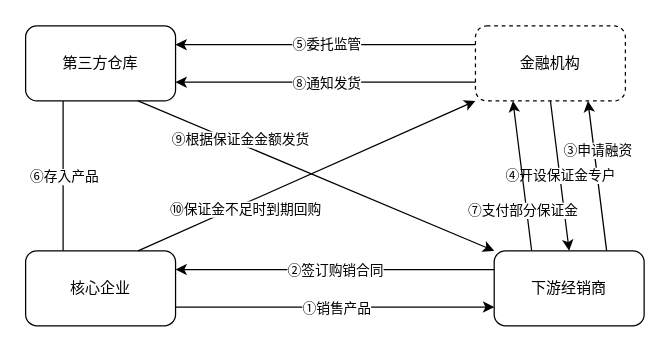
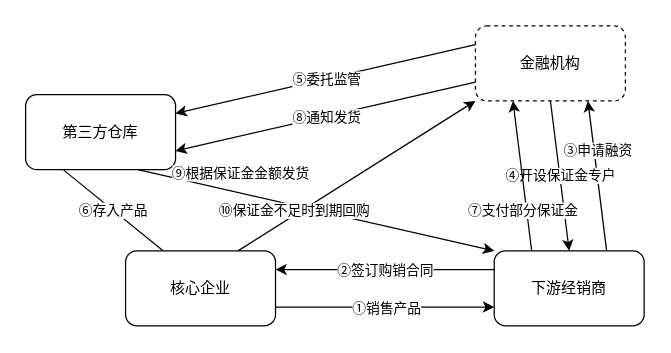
node "第三方仓库": moved (101, 63) -> (101, 132)
node "核心企业": moved (101, 288) -> (201, 288)
